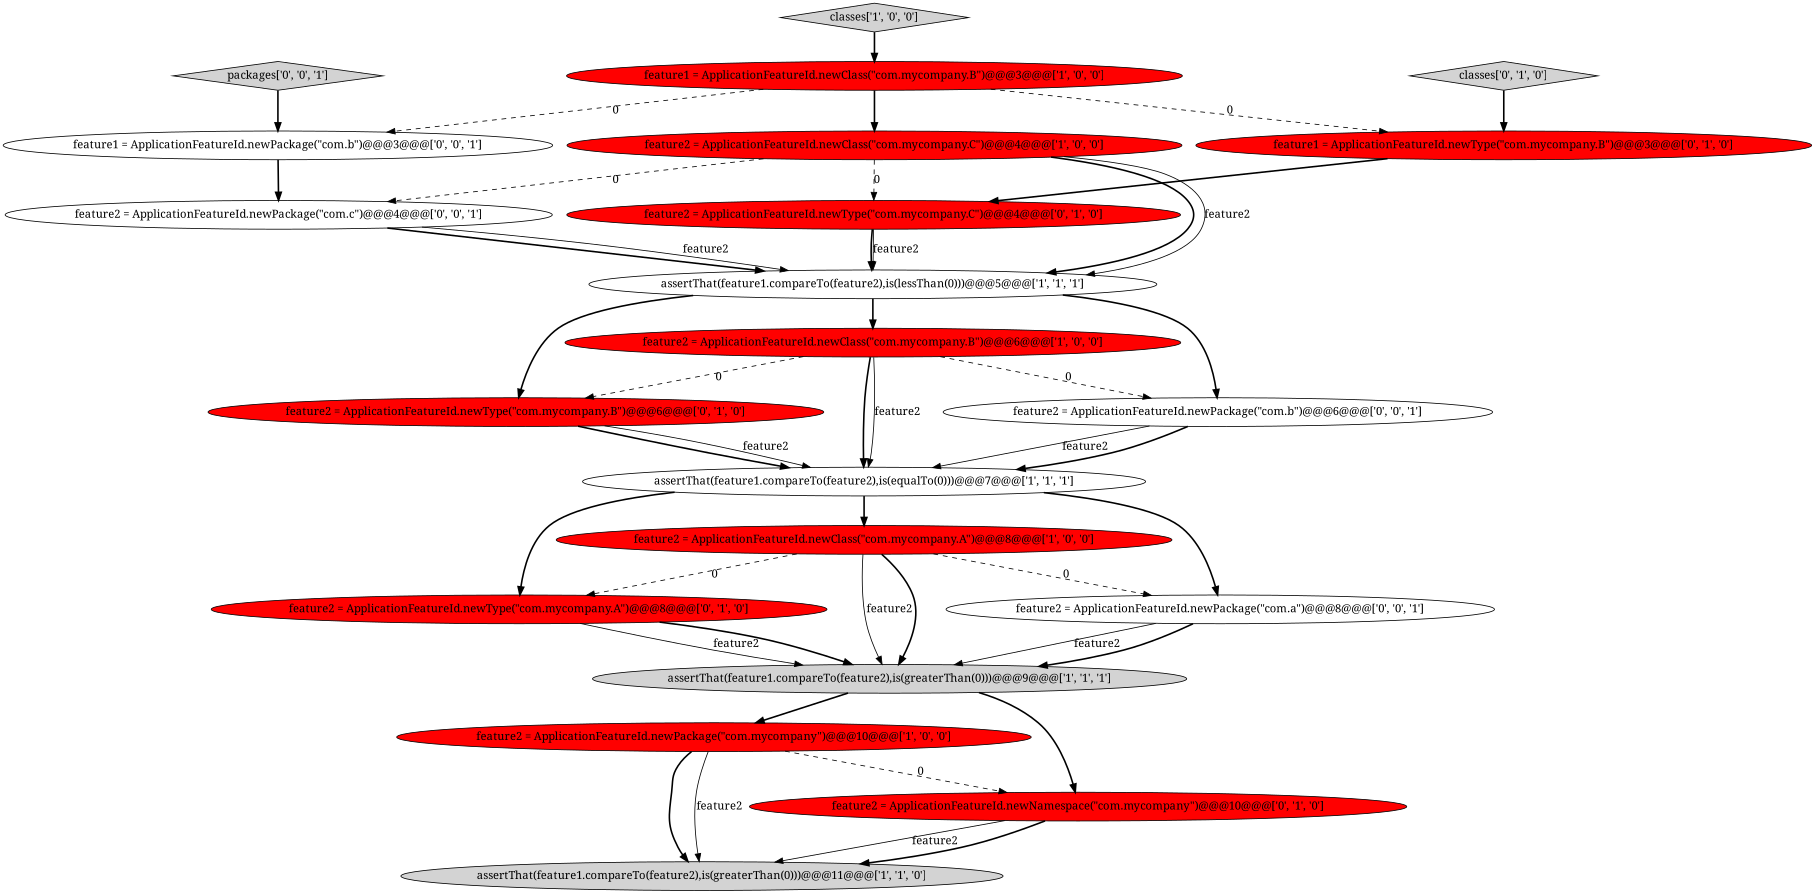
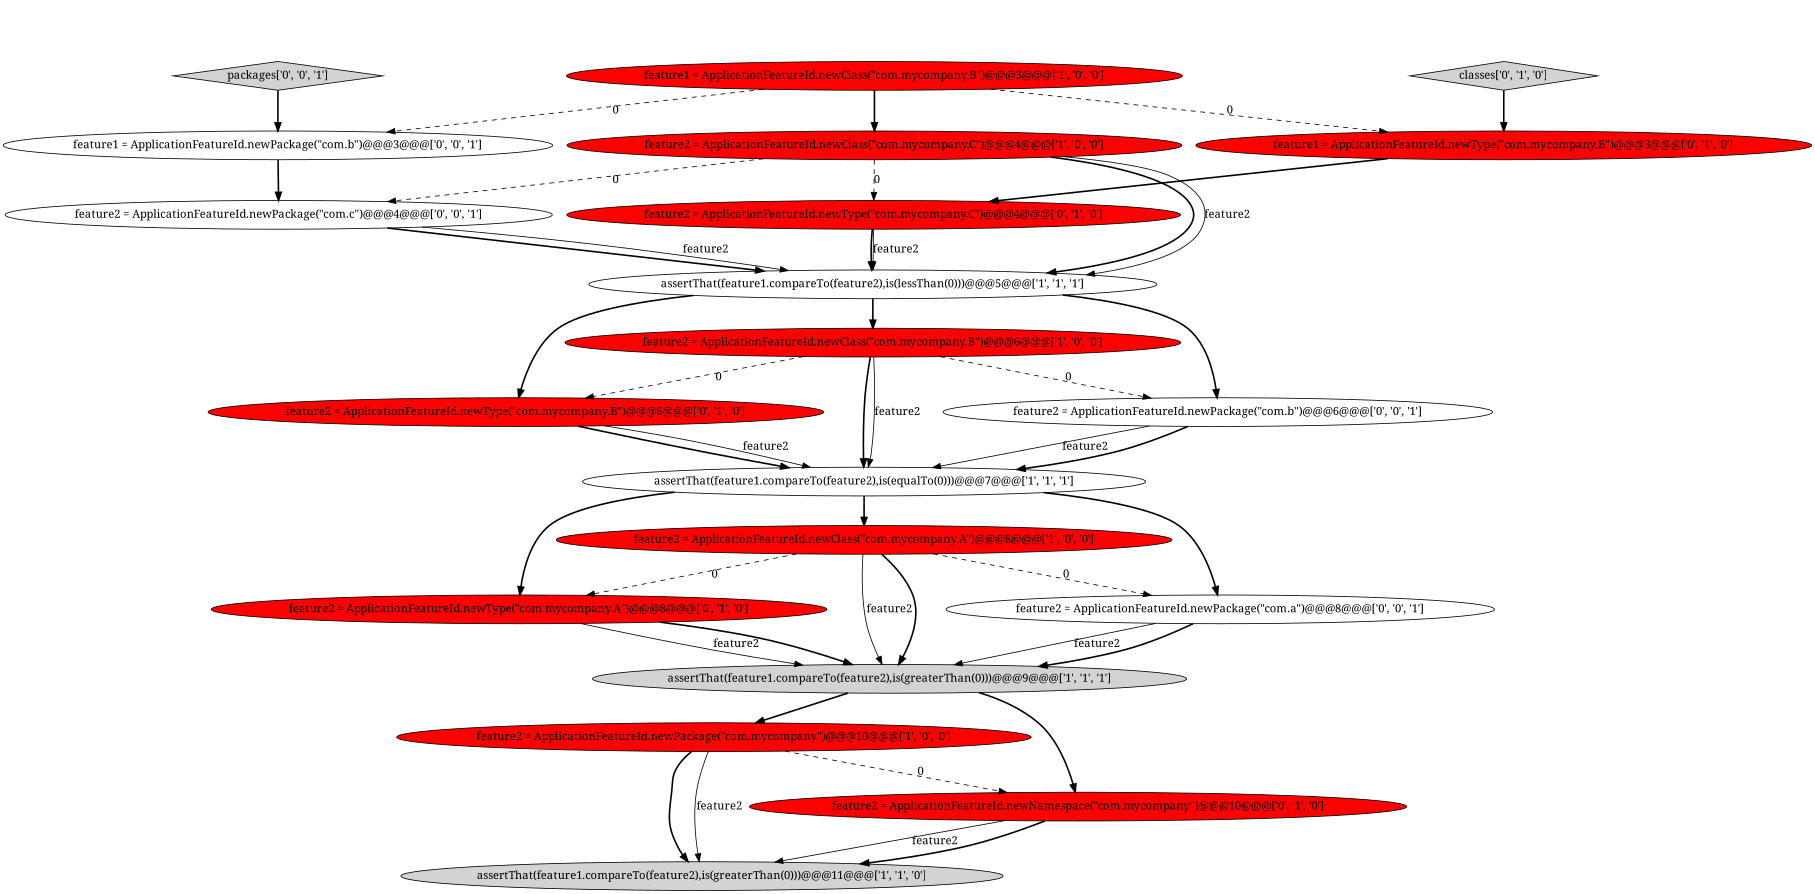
node "classes['1', '0', '0']": removed
